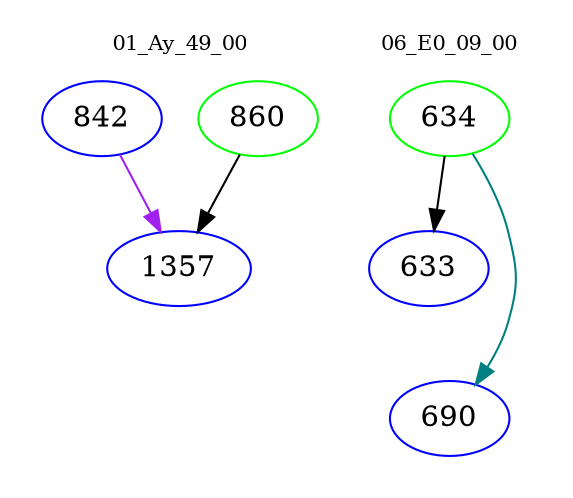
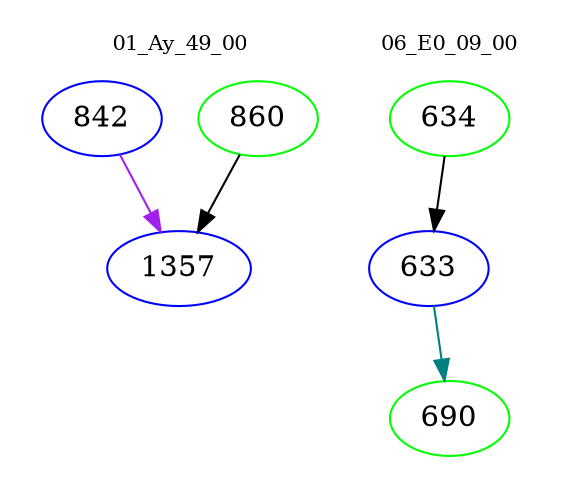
edge "634" -> "690": now "633" -> "690"
node "690": color blue -> green
